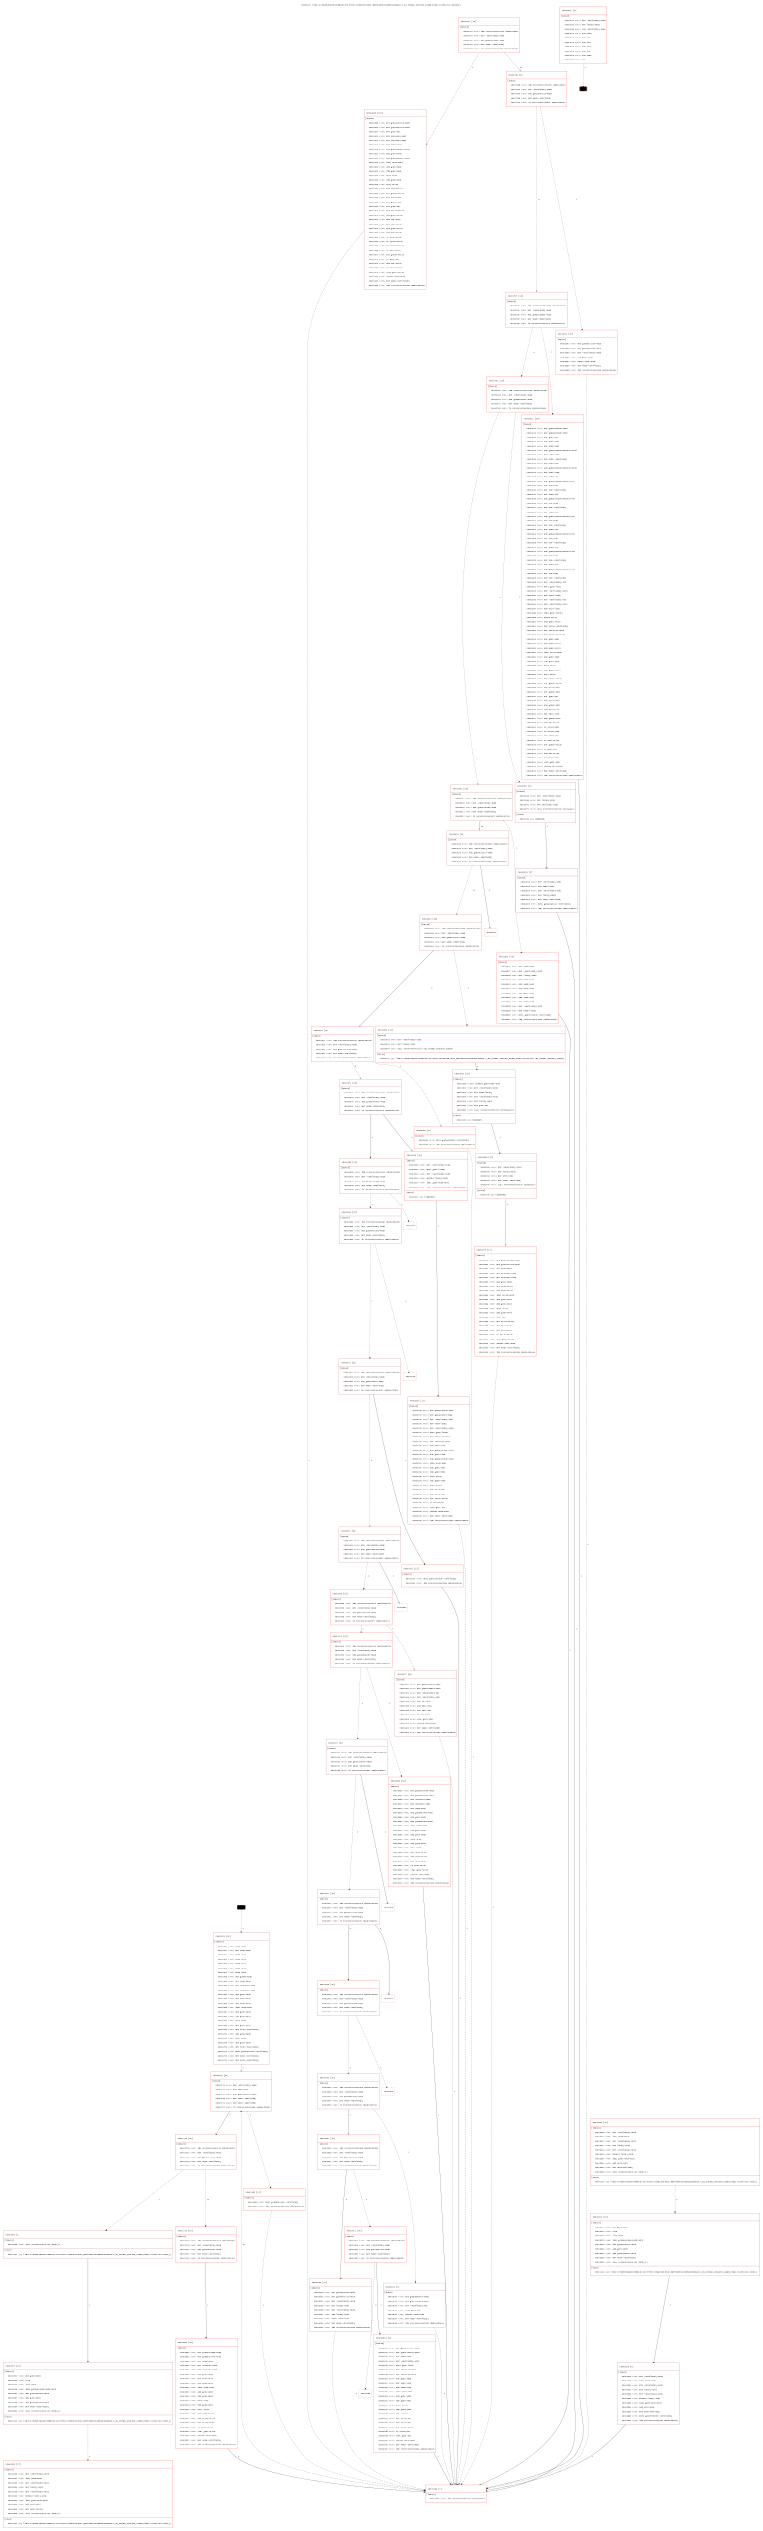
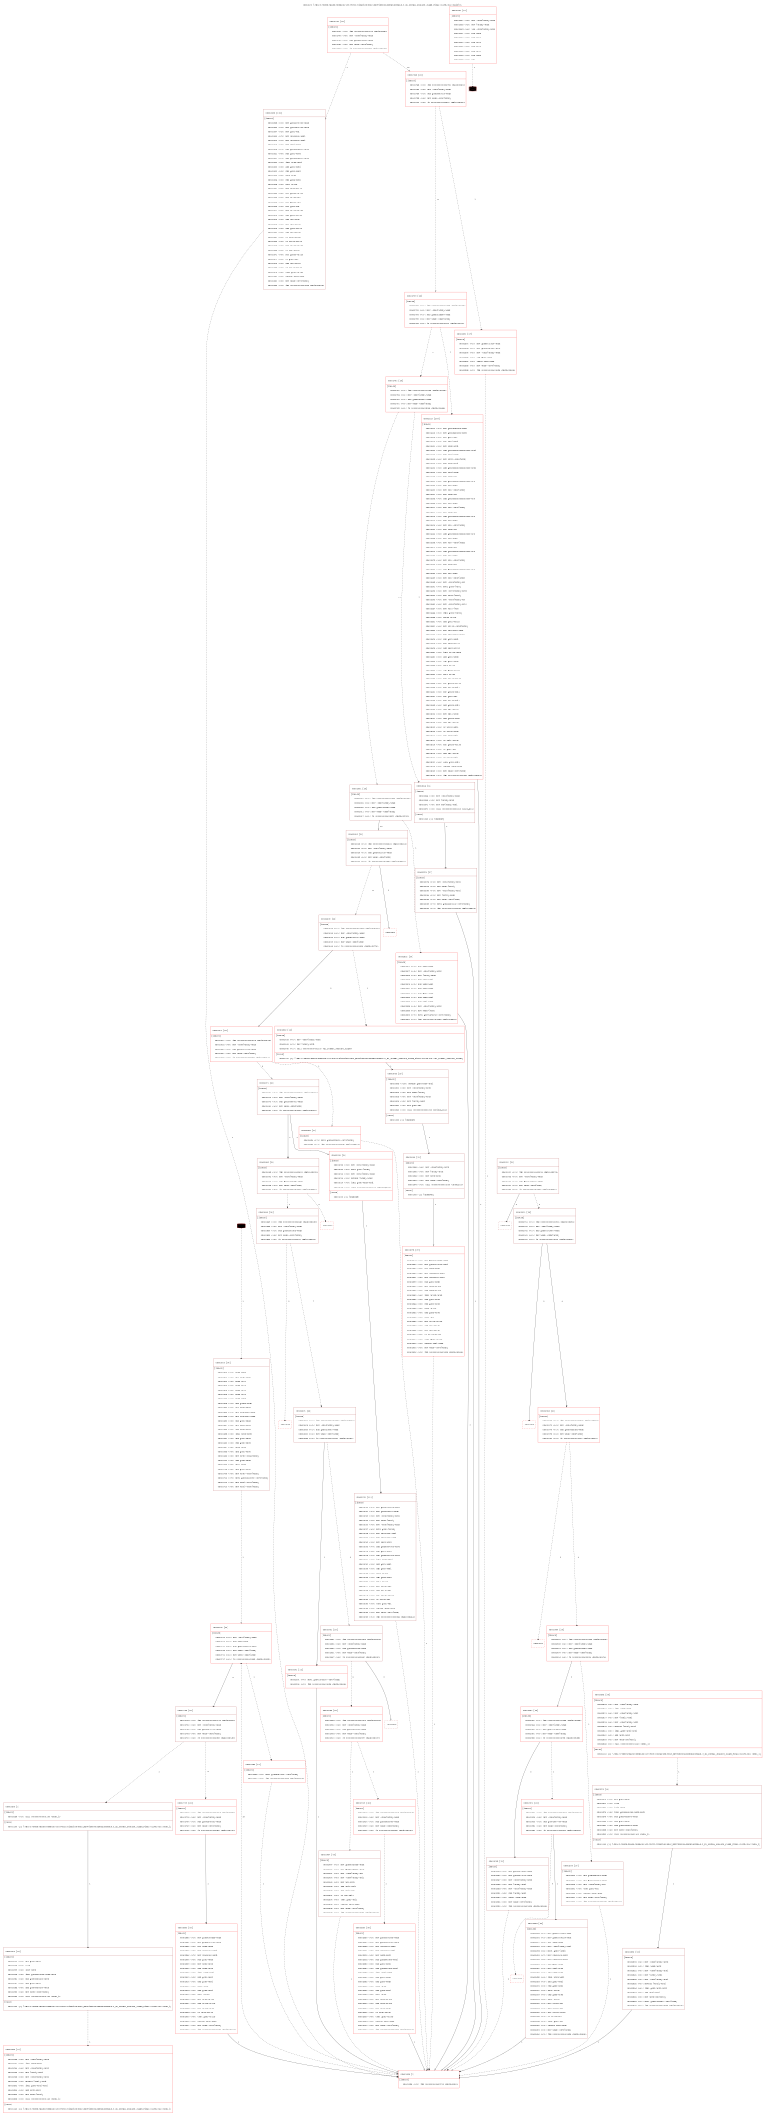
edge "0x402919 [28]" -> "0x402935 [28]": removed, label "4"
